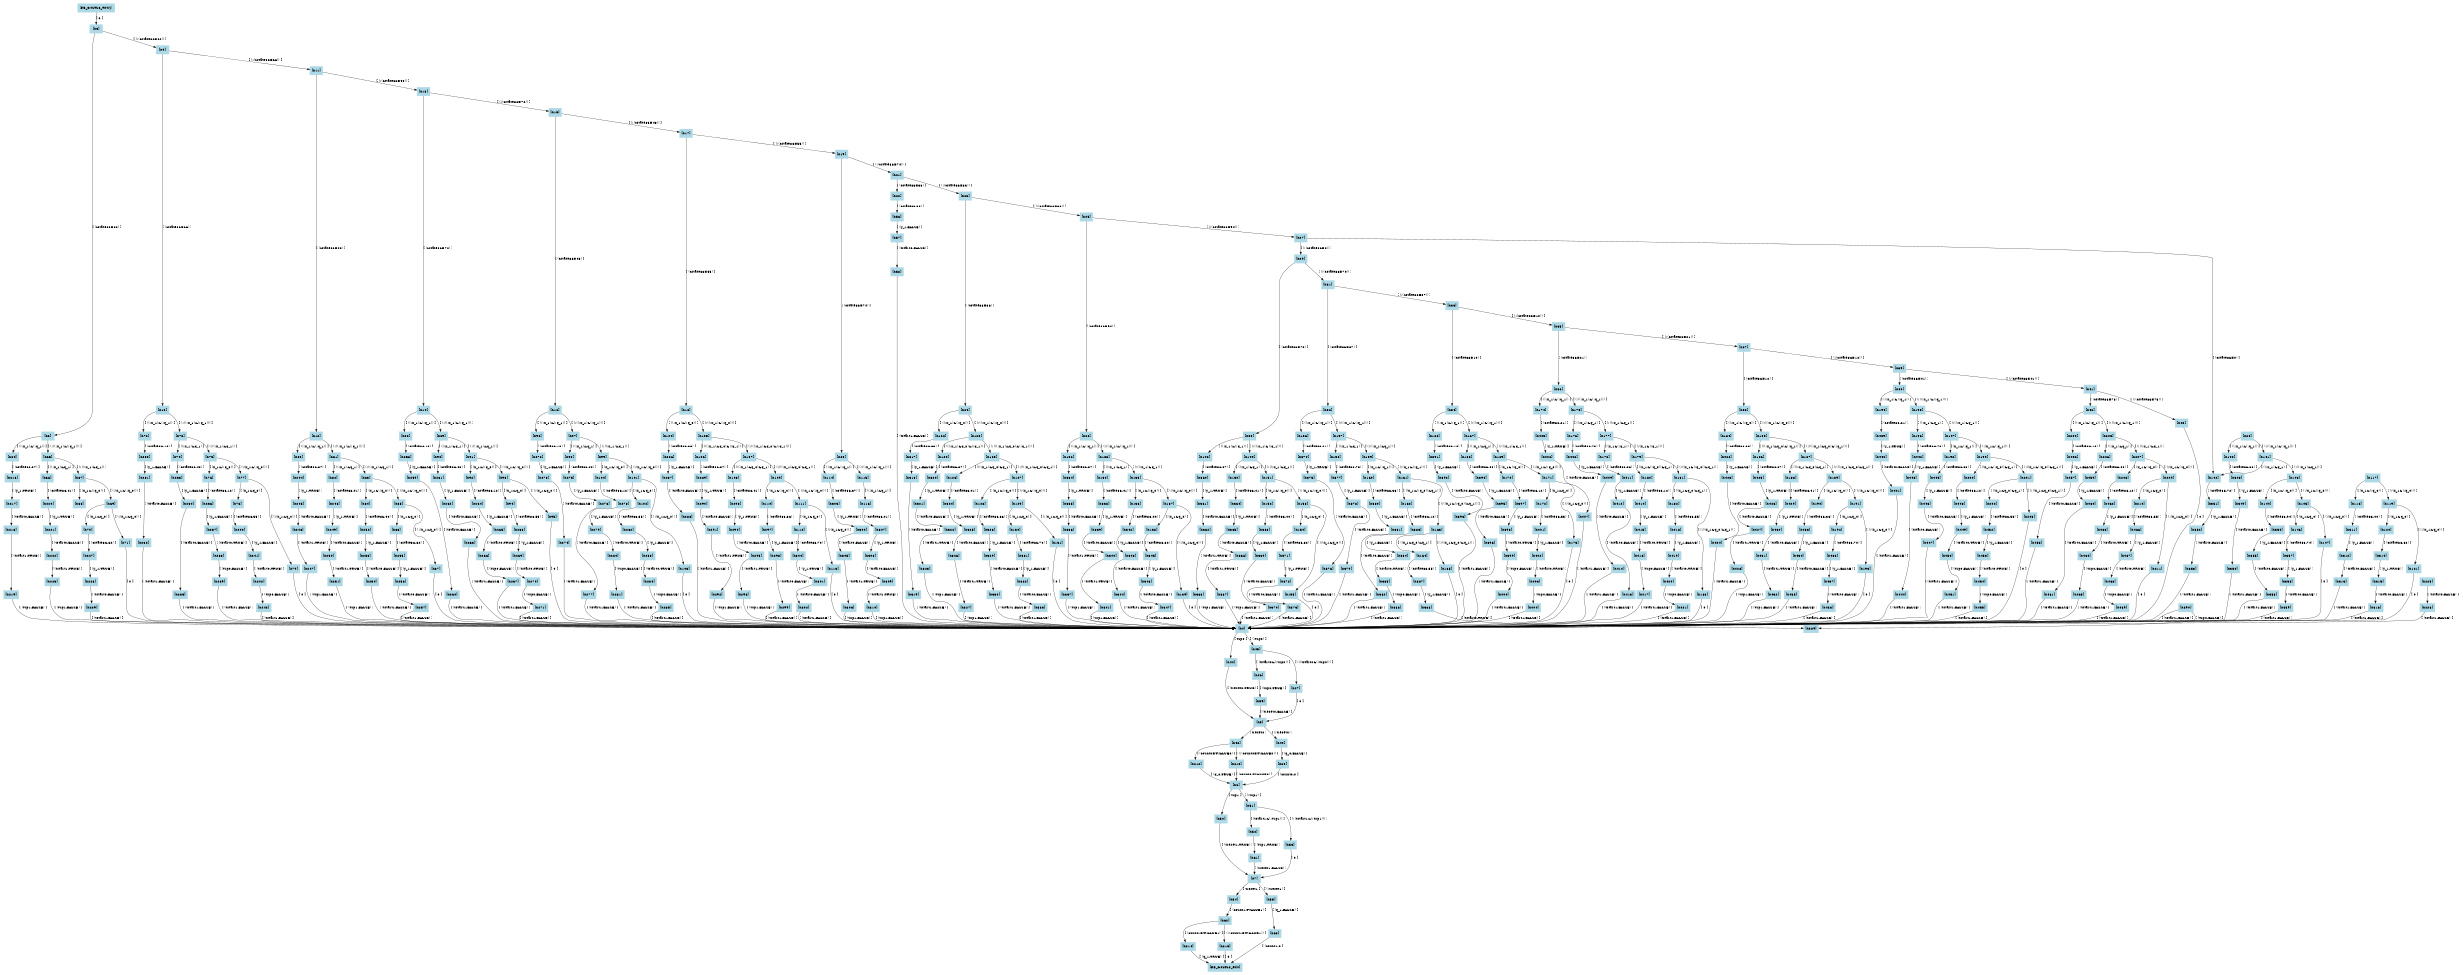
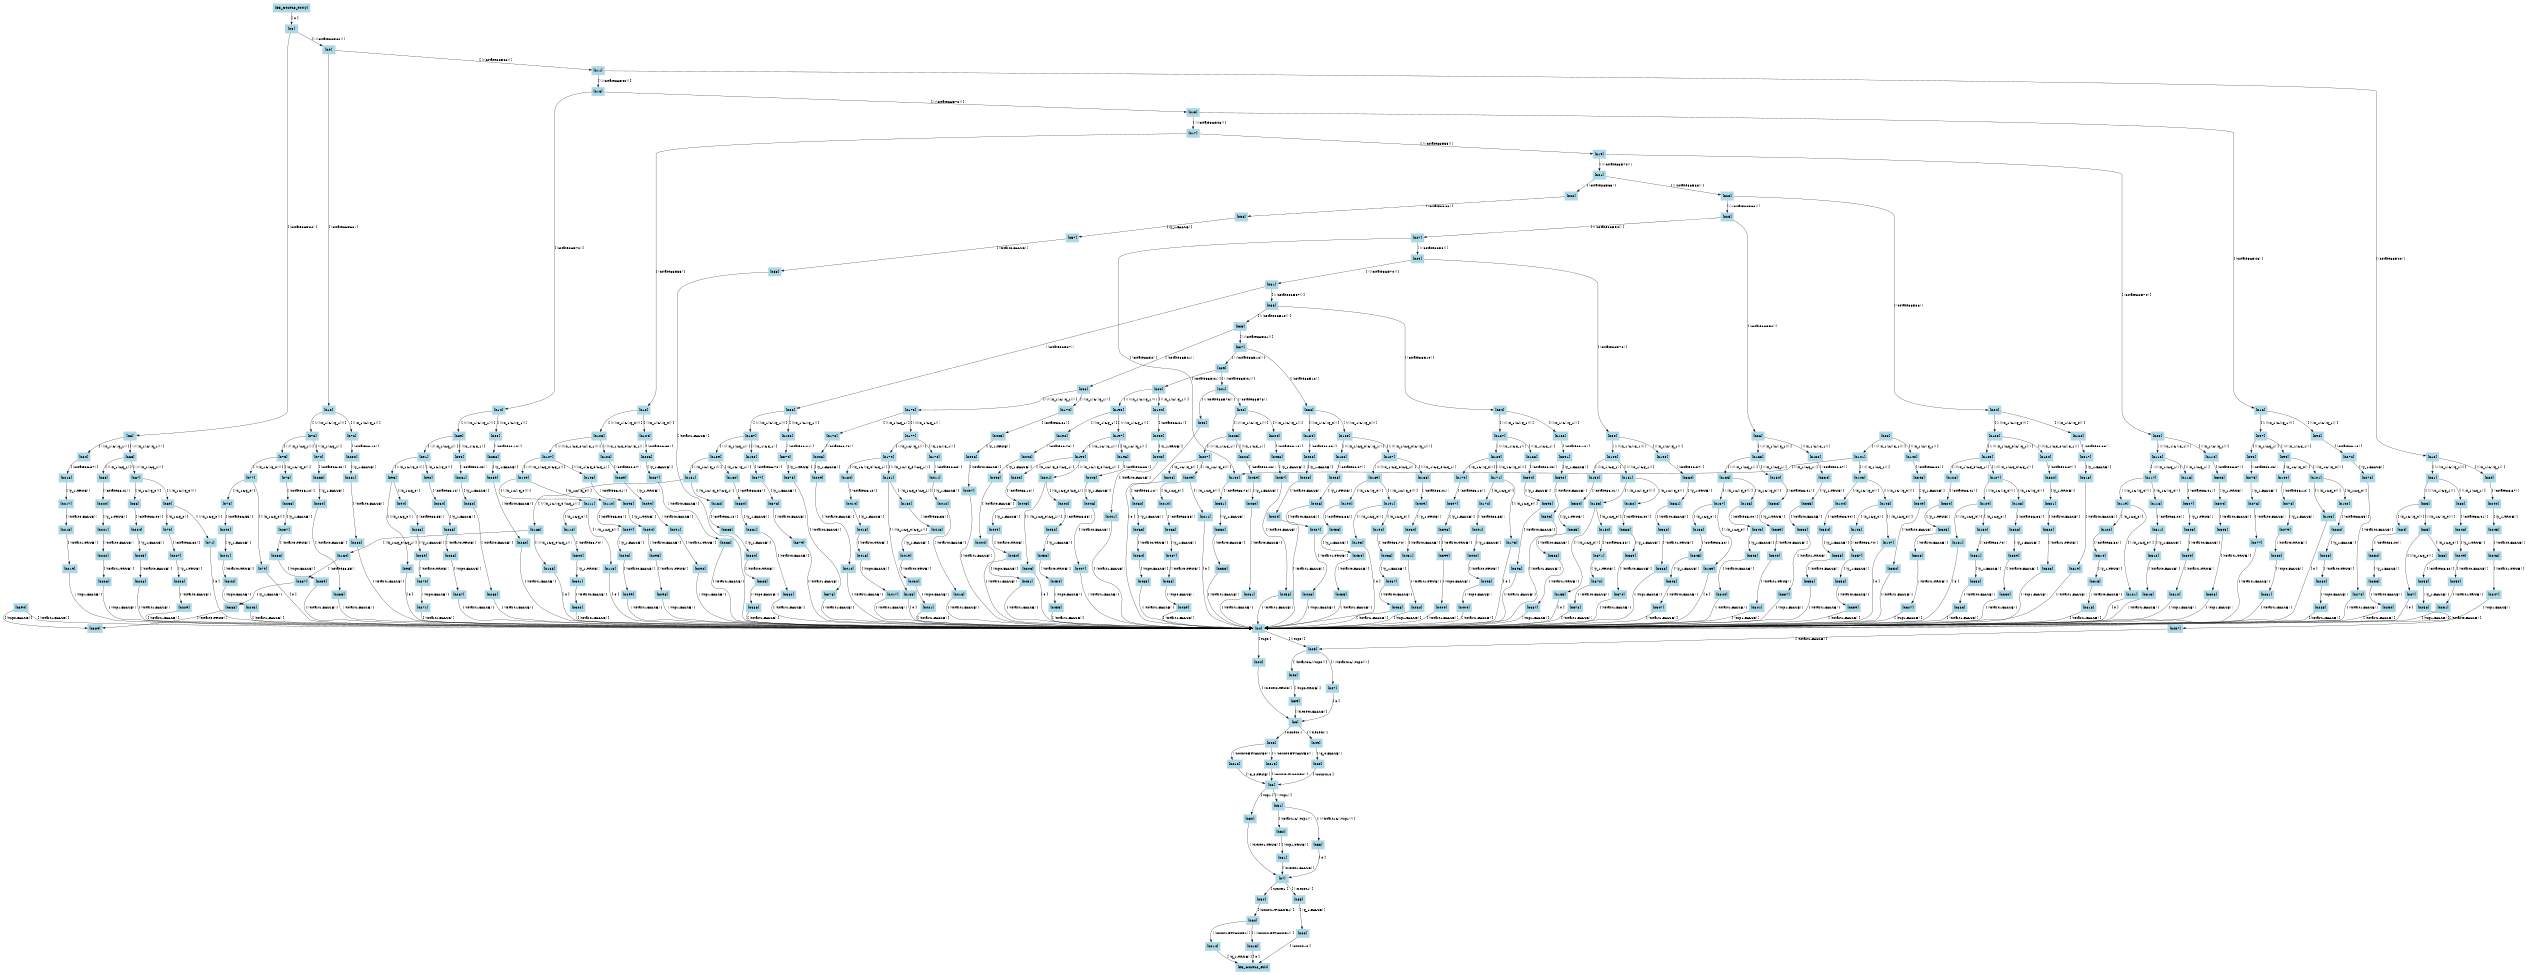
edge "[n115]" -> "[n117]": added, label "[ (!((!x_1)&q_1)) ]"
node "[n224]": added
edge "[n257]" -> "[n4]": now "[n257]" -> "[n45]"
